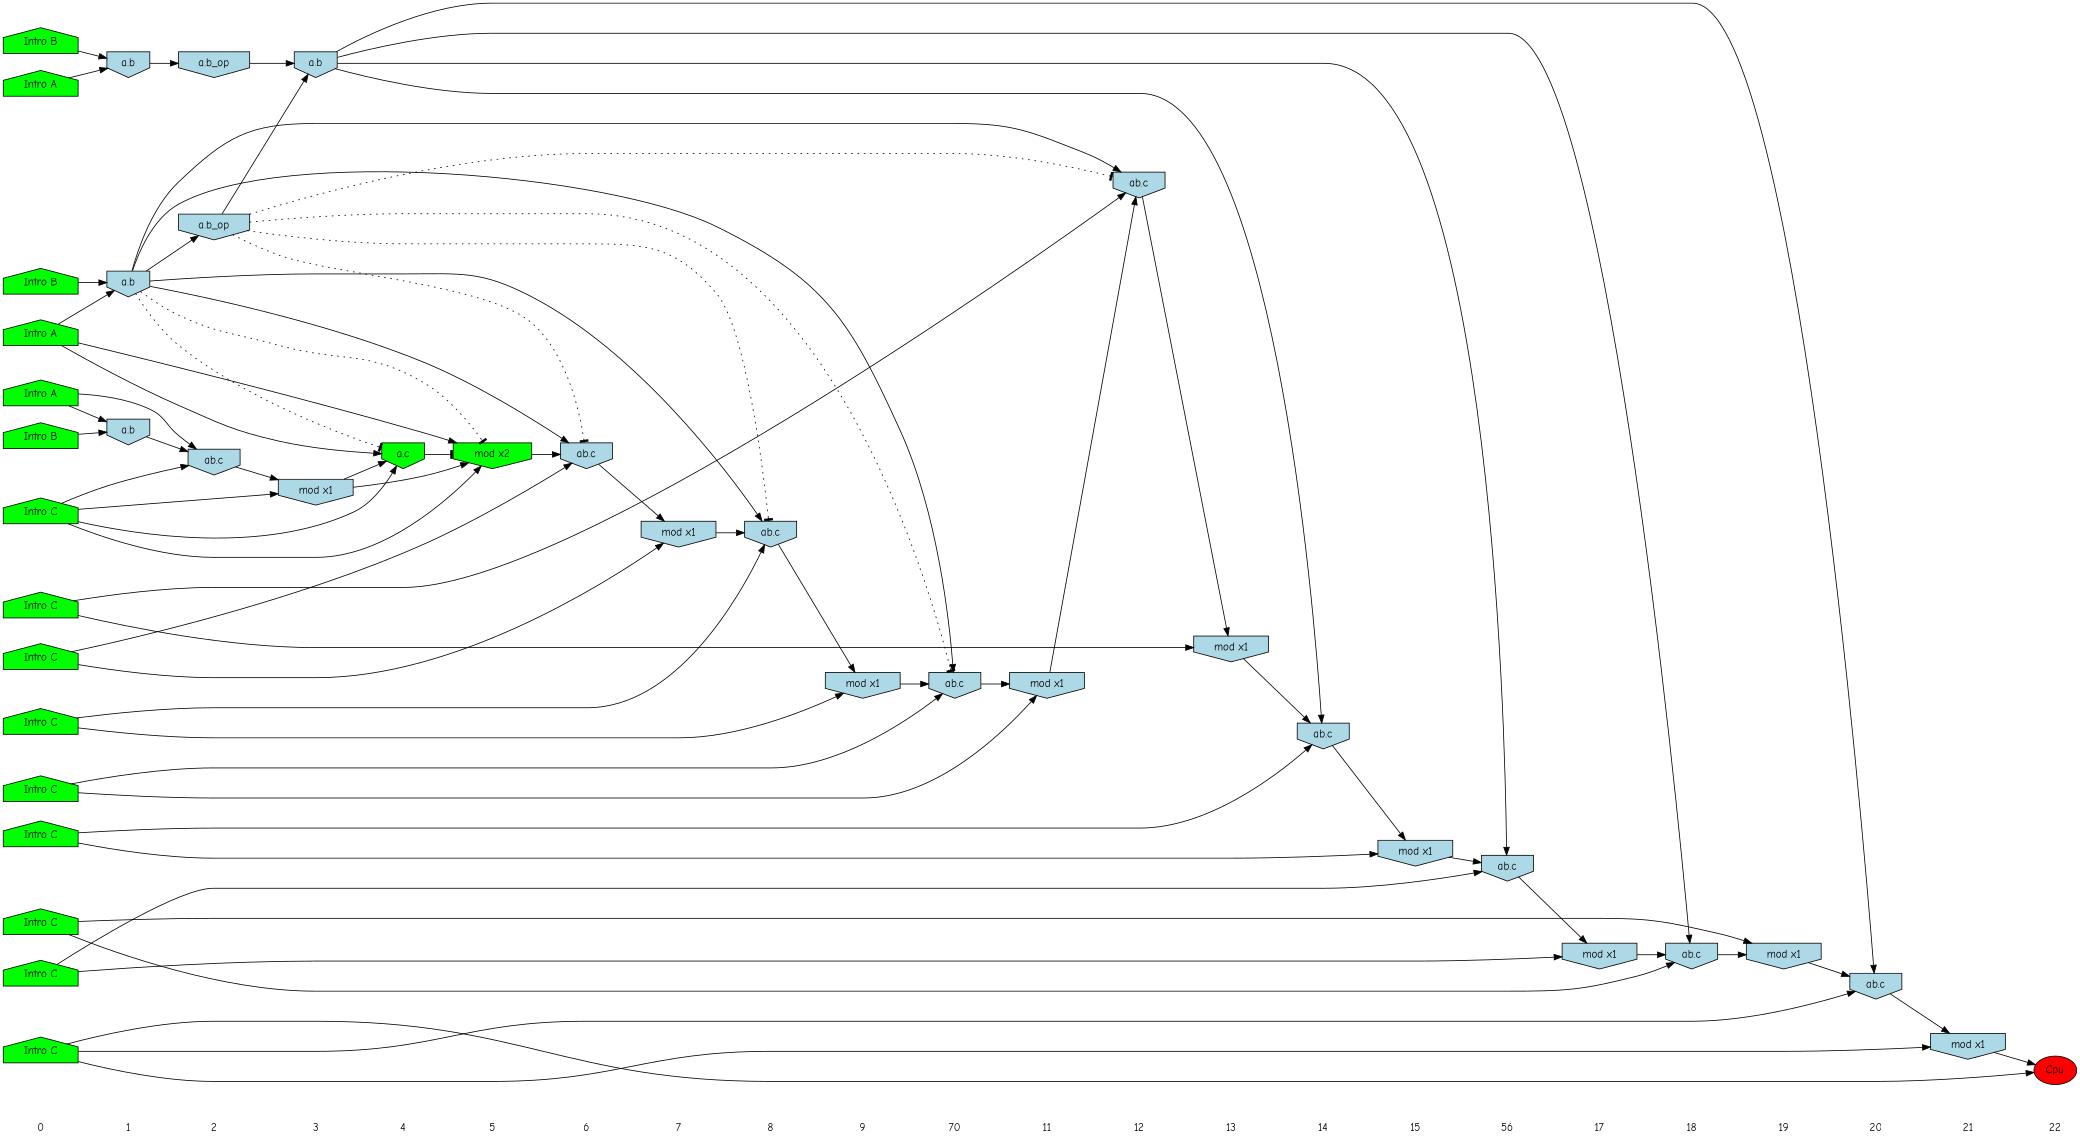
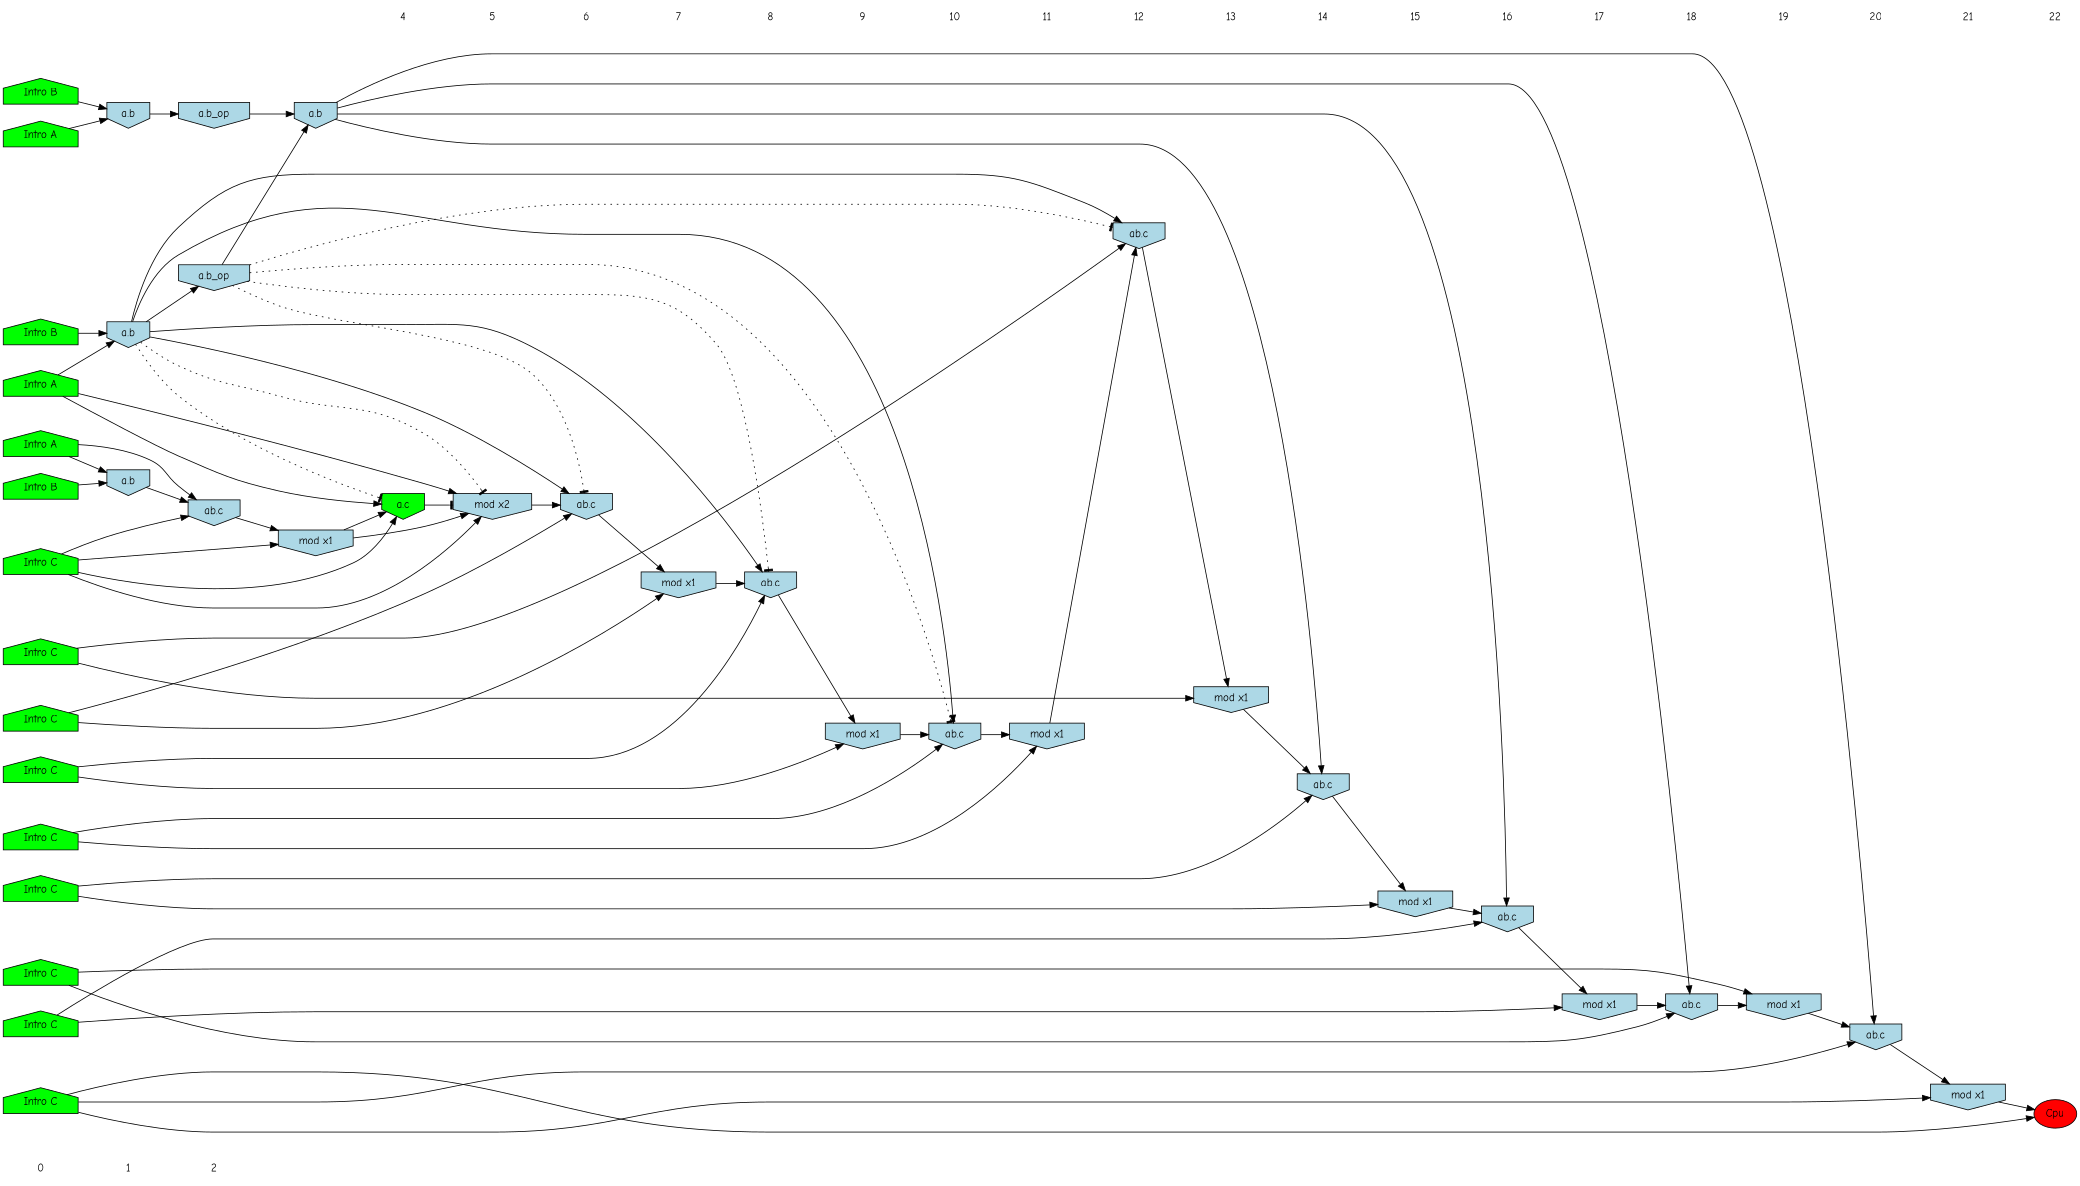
node "mod x2": fillcolor green -> lightblue
node "3": removed
node "70": label "70" -> "10"
node "56": label "56" -> "16"
